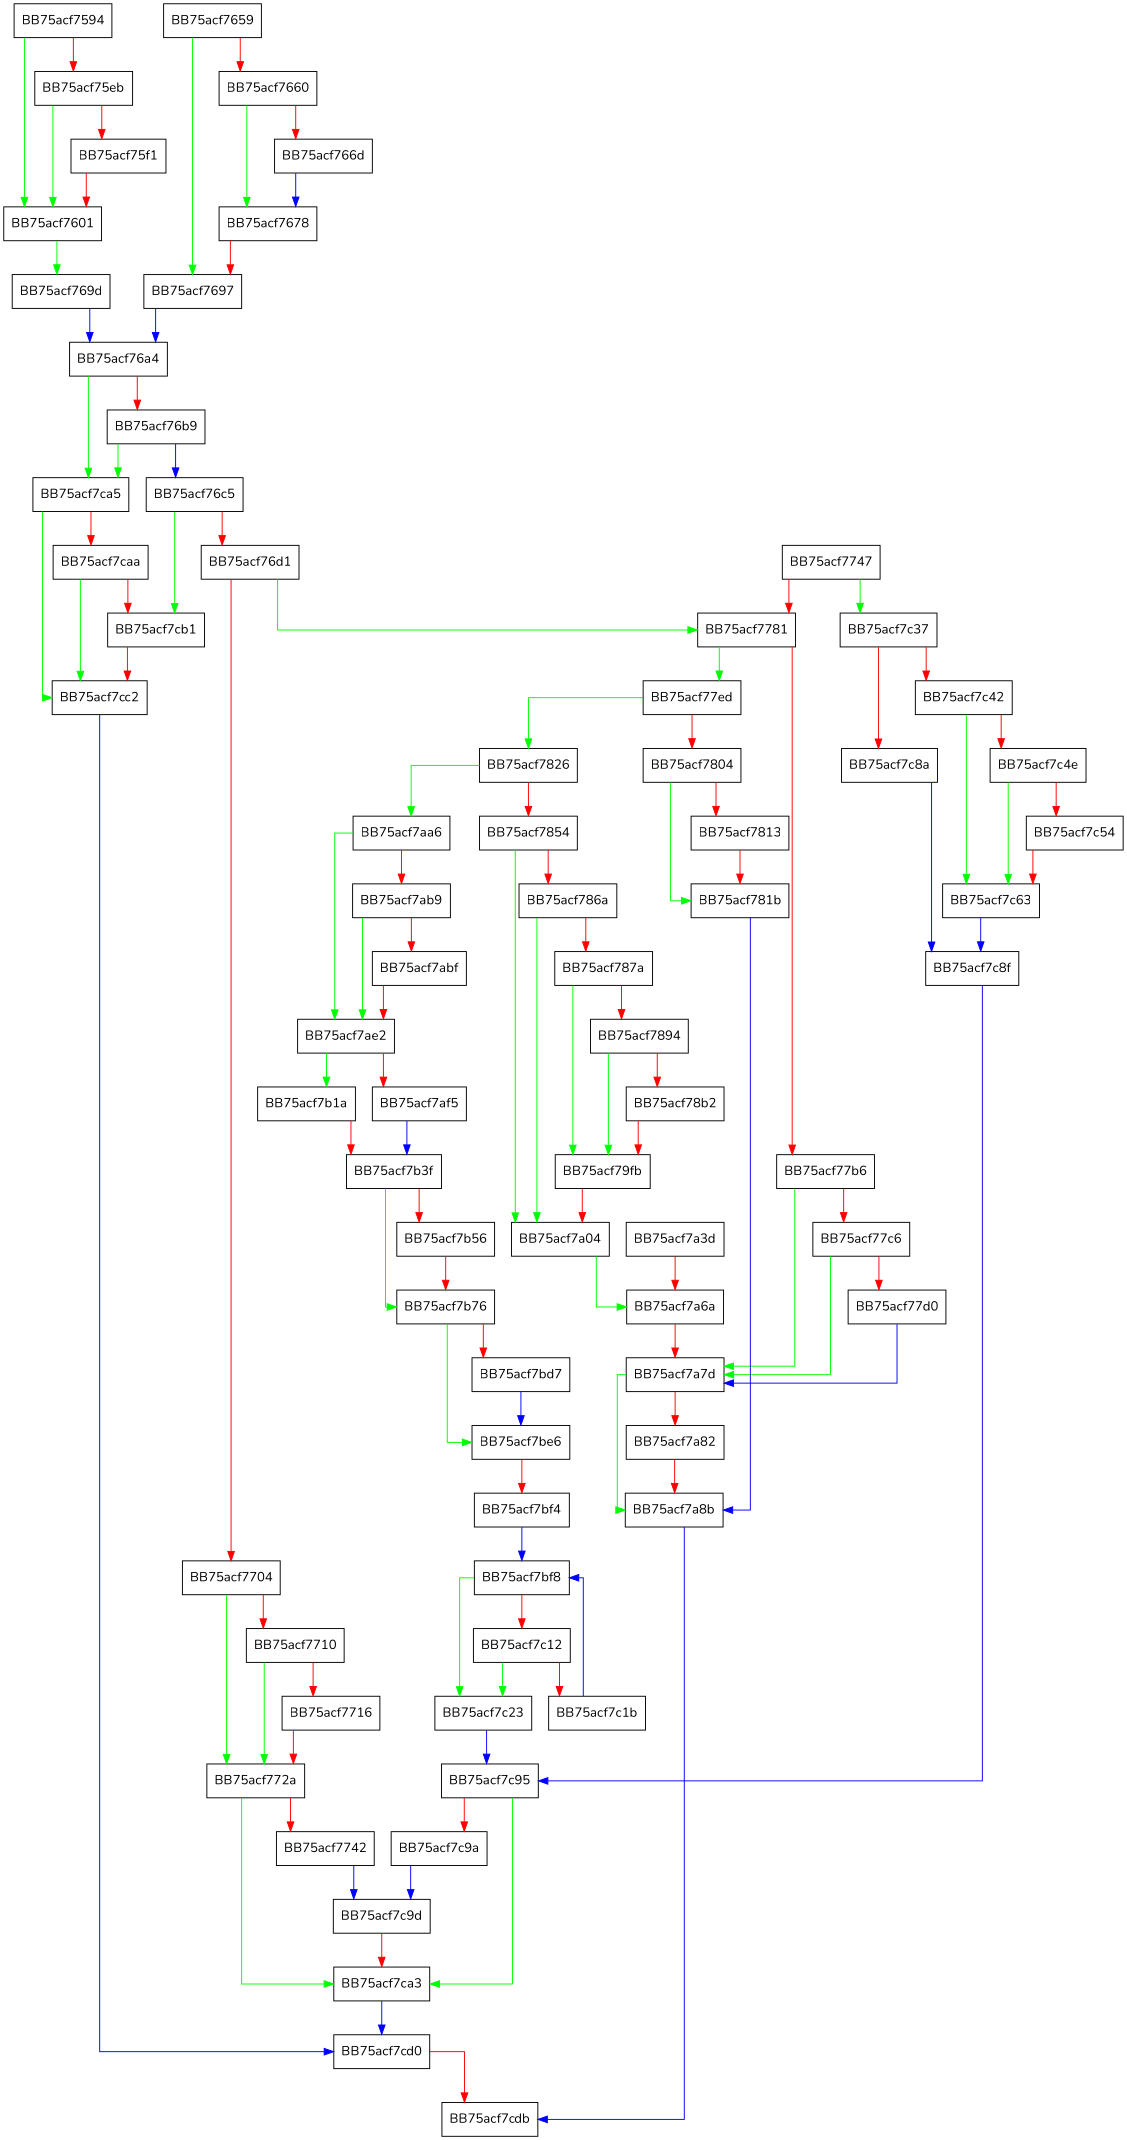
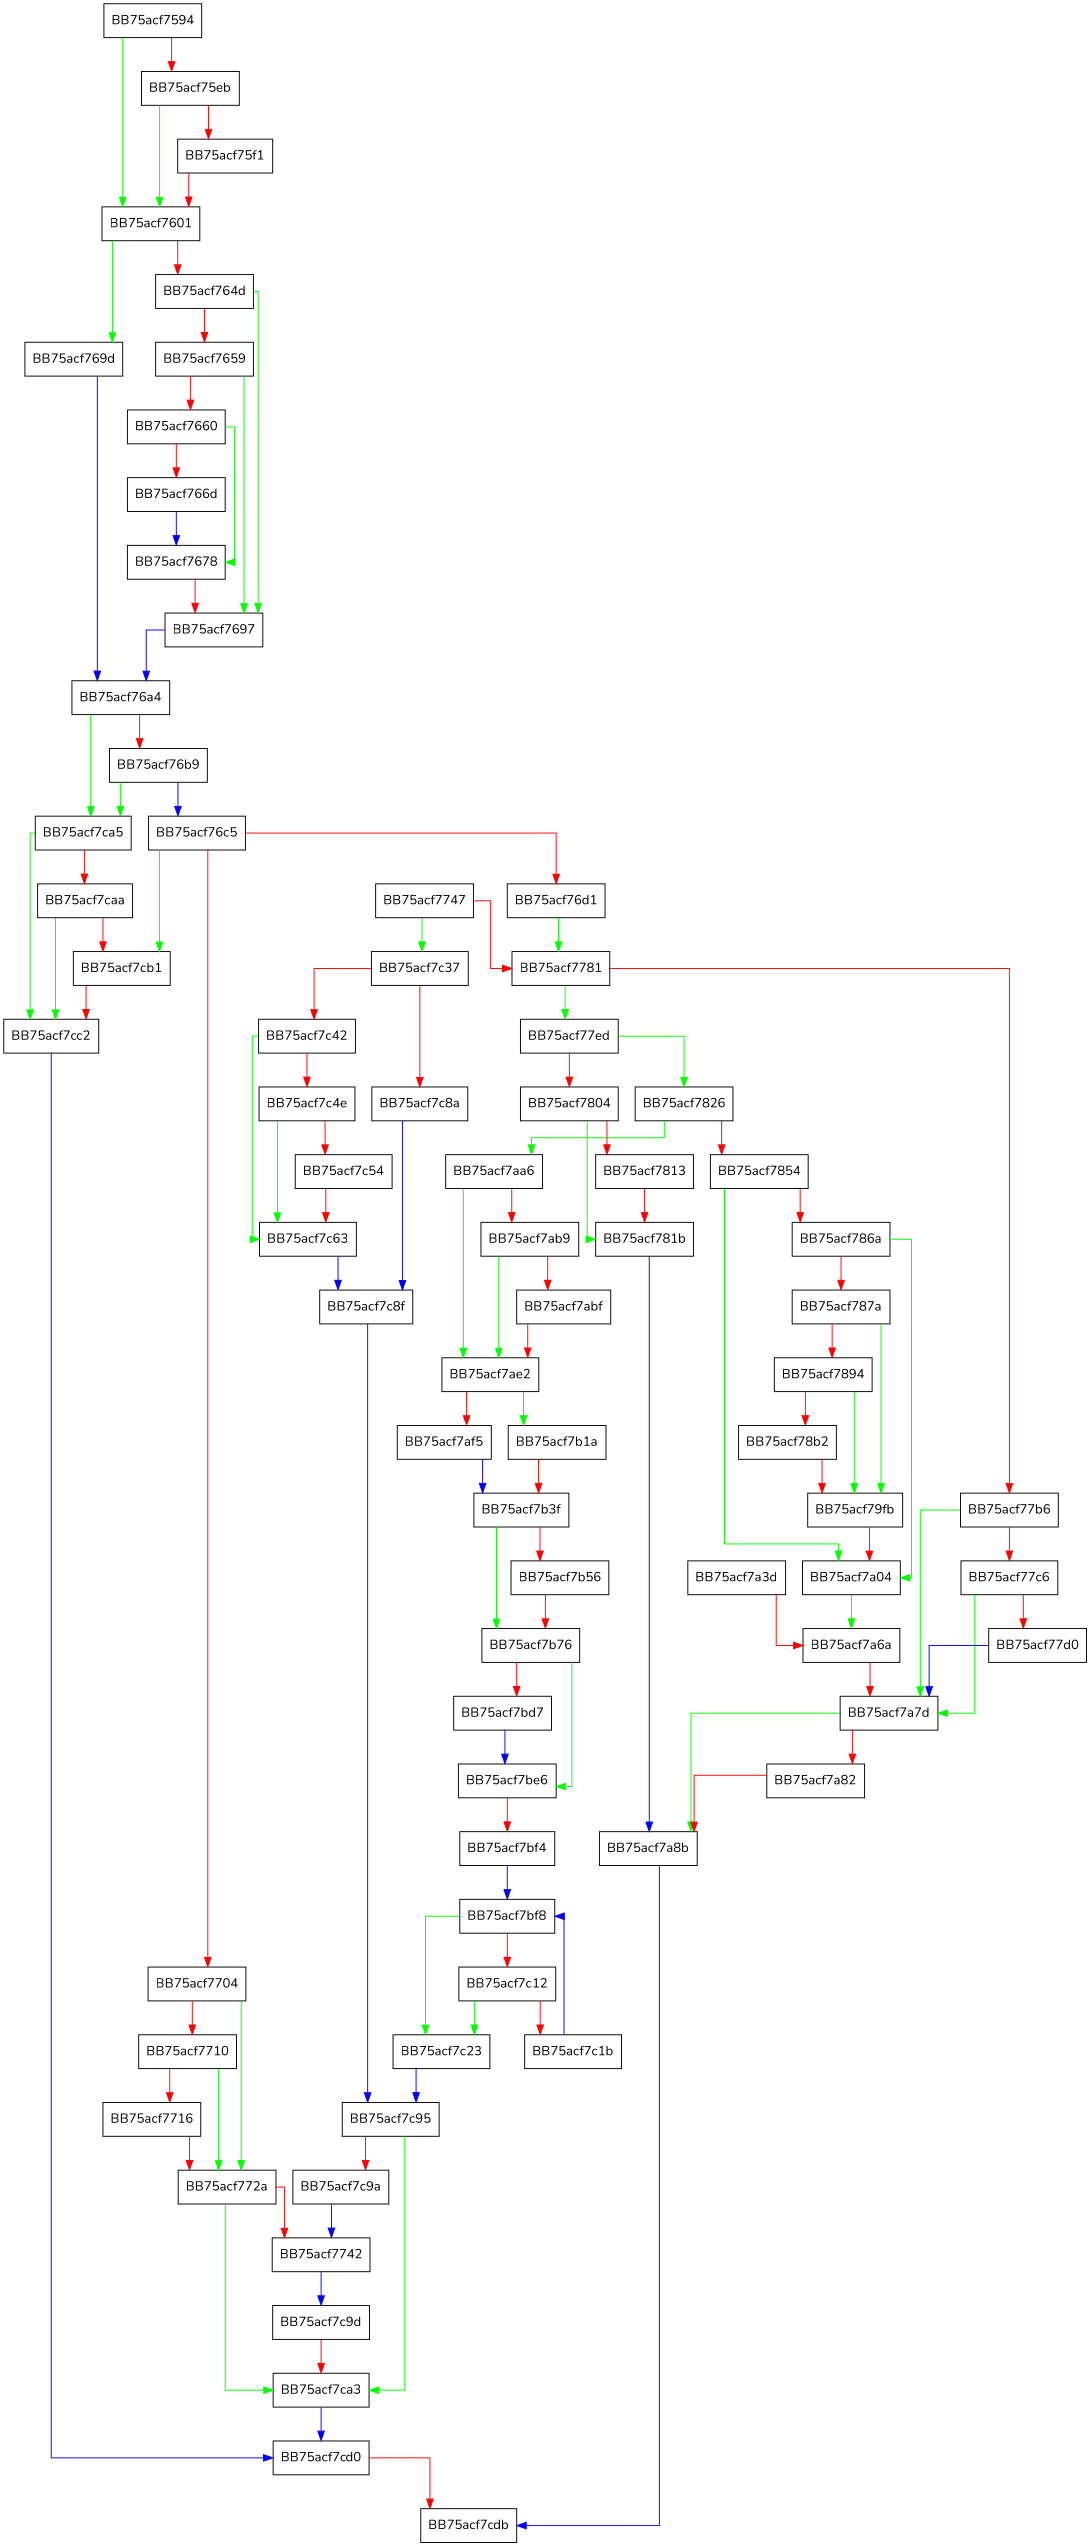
node "BB75acf764d": added
edge "BB75acf76d1" -> "BB75acf7704": now "BB75acf76c5" -> "BB75acf7704"
edge "BB75acf7c9a" -> "BB75acf7c9d": now "BB75acf7c9a" -> "BB75acf7742"
